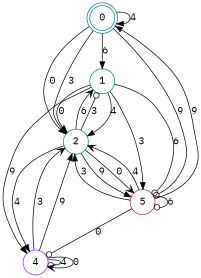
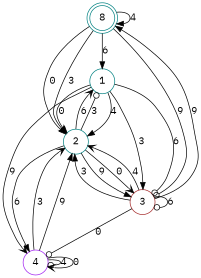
node "0": label "0" -> "8"
edge "1" -> "4": arrowhead normal -> vee
edge "2" -> "4": label "4" -> "6"
node "5": label "5" -> "3"
